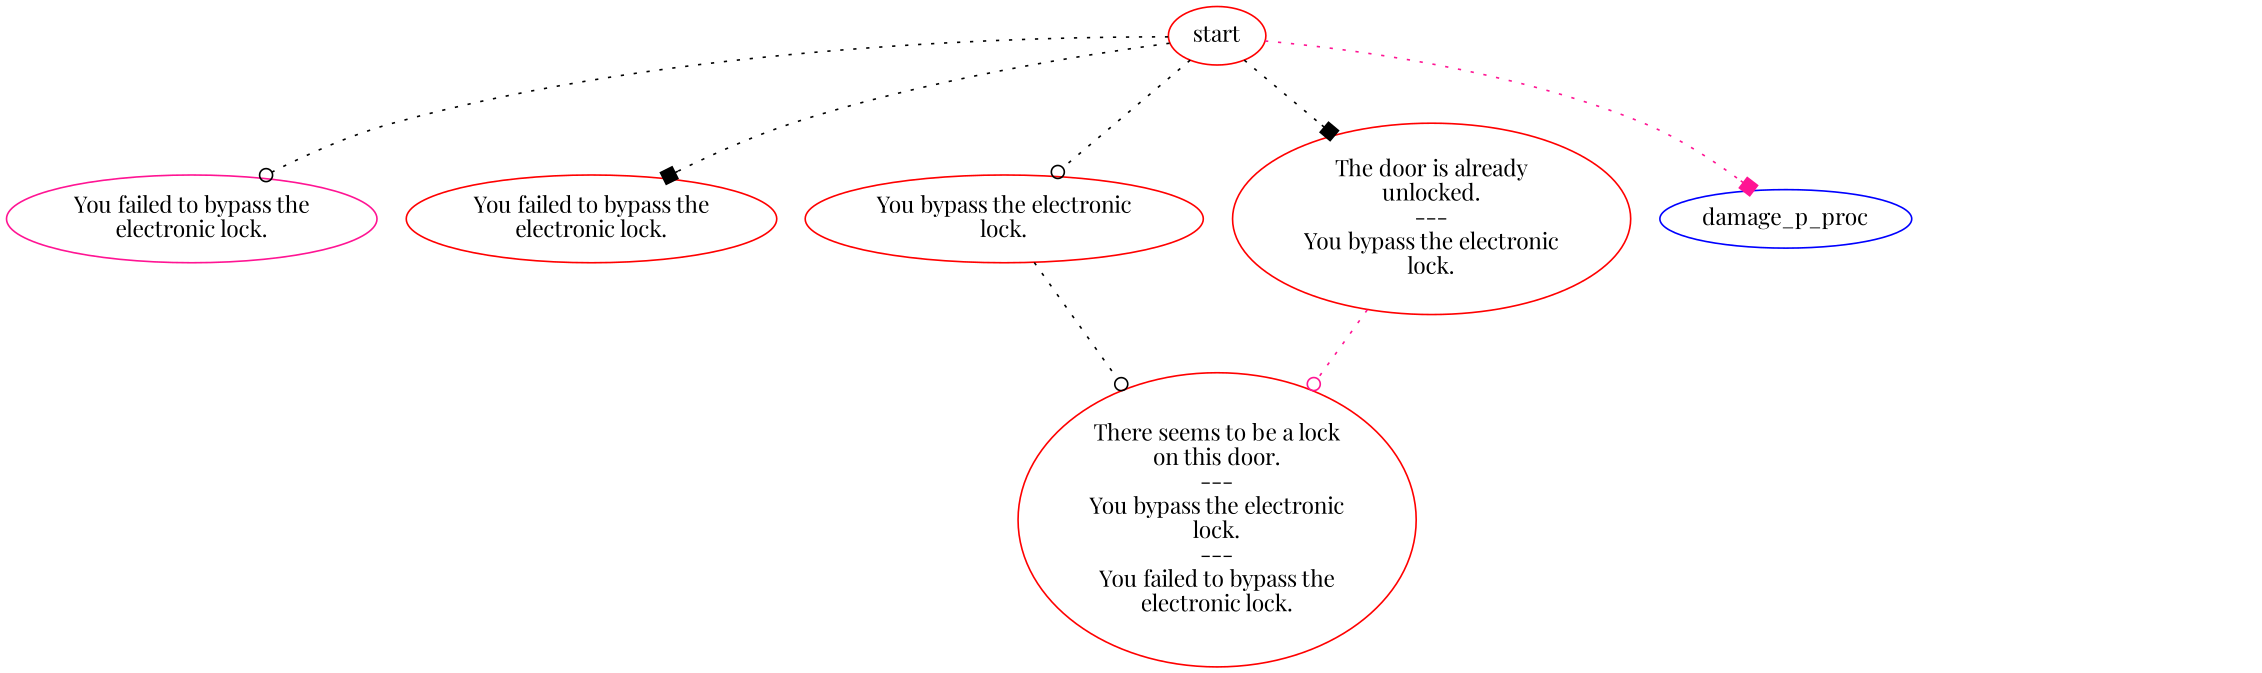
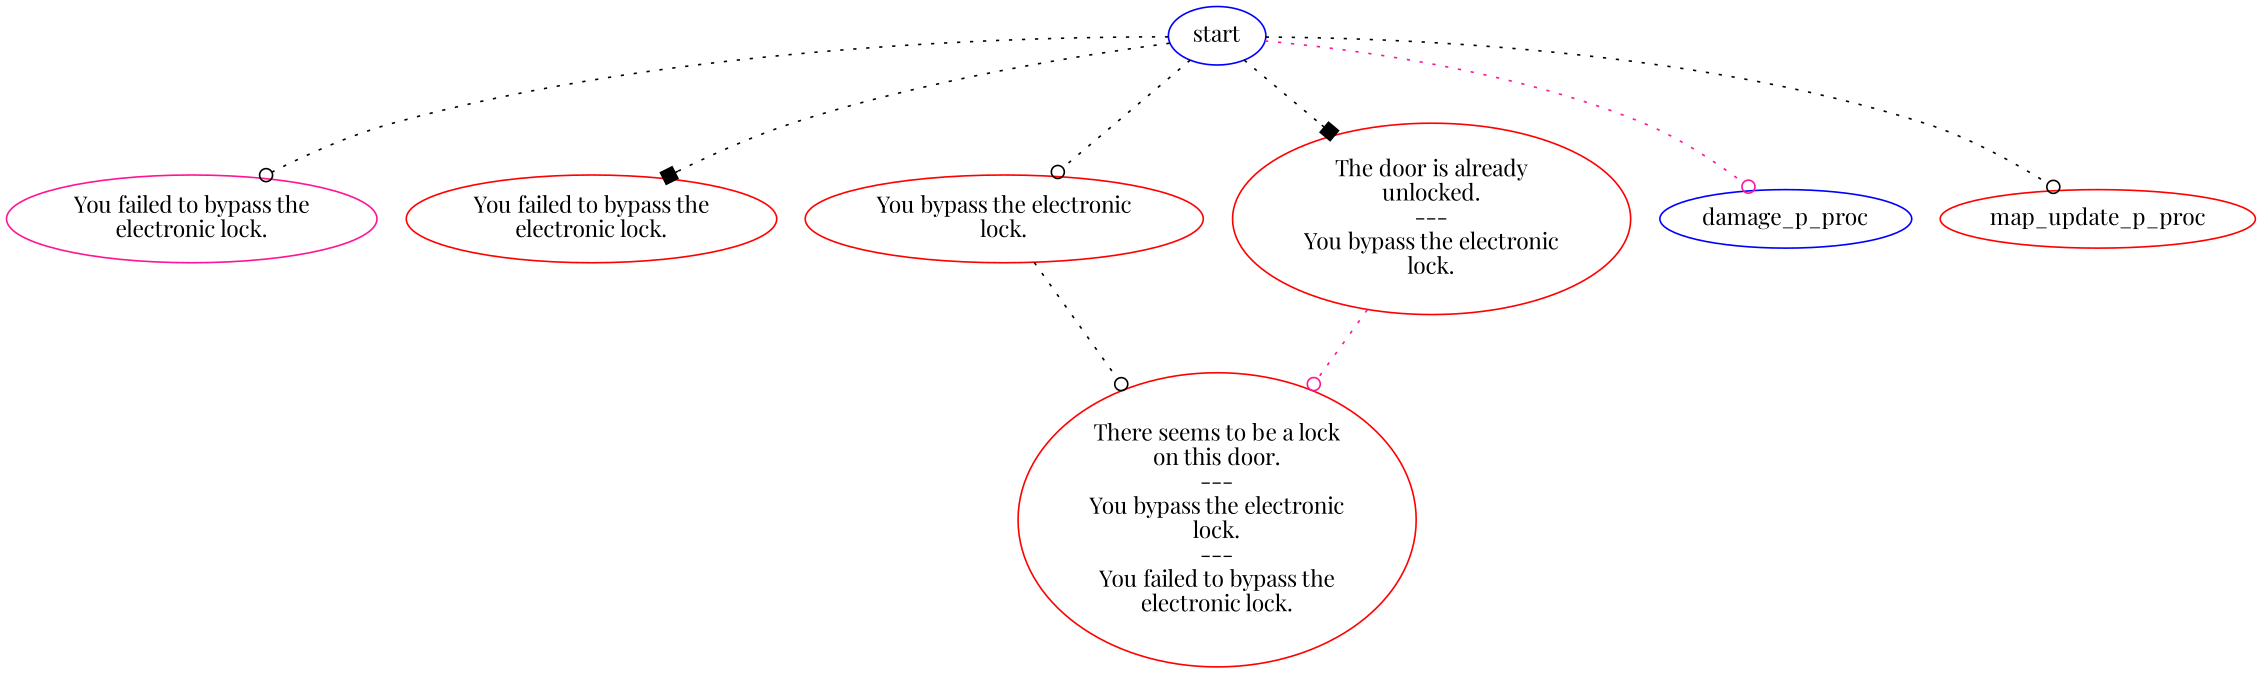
node "start": color red -> blue
edge "start" -> "damage_p_proc": arrowhead box -> odot
node "map_update_p_proc": added
